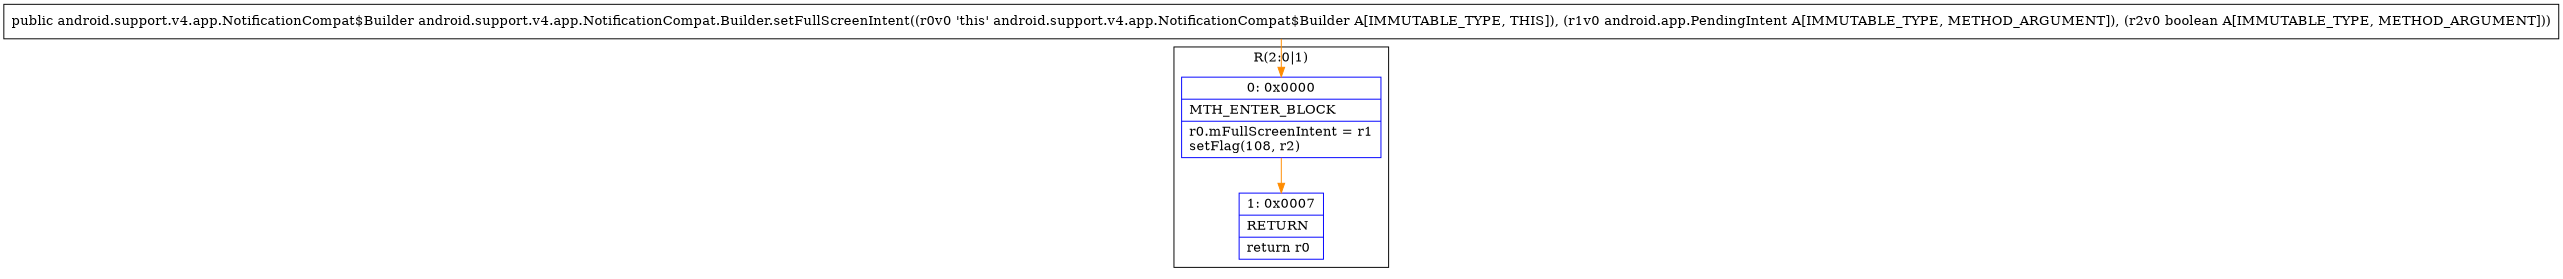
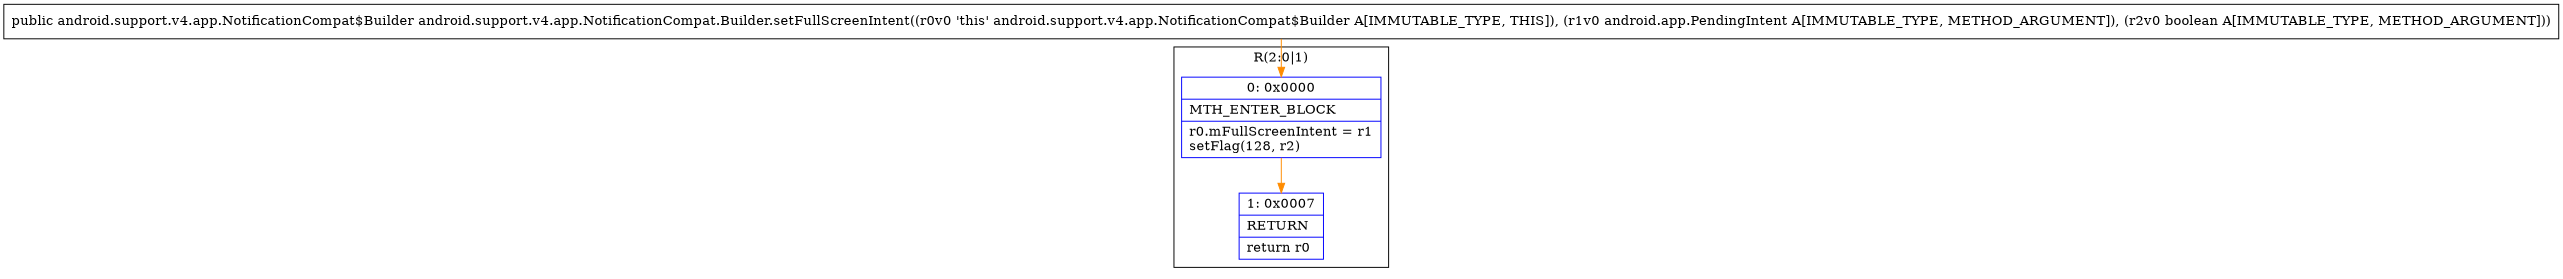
node "0: 0x0000": text "setFlag(108, r2)" -> "setFlag(128, r2)"
